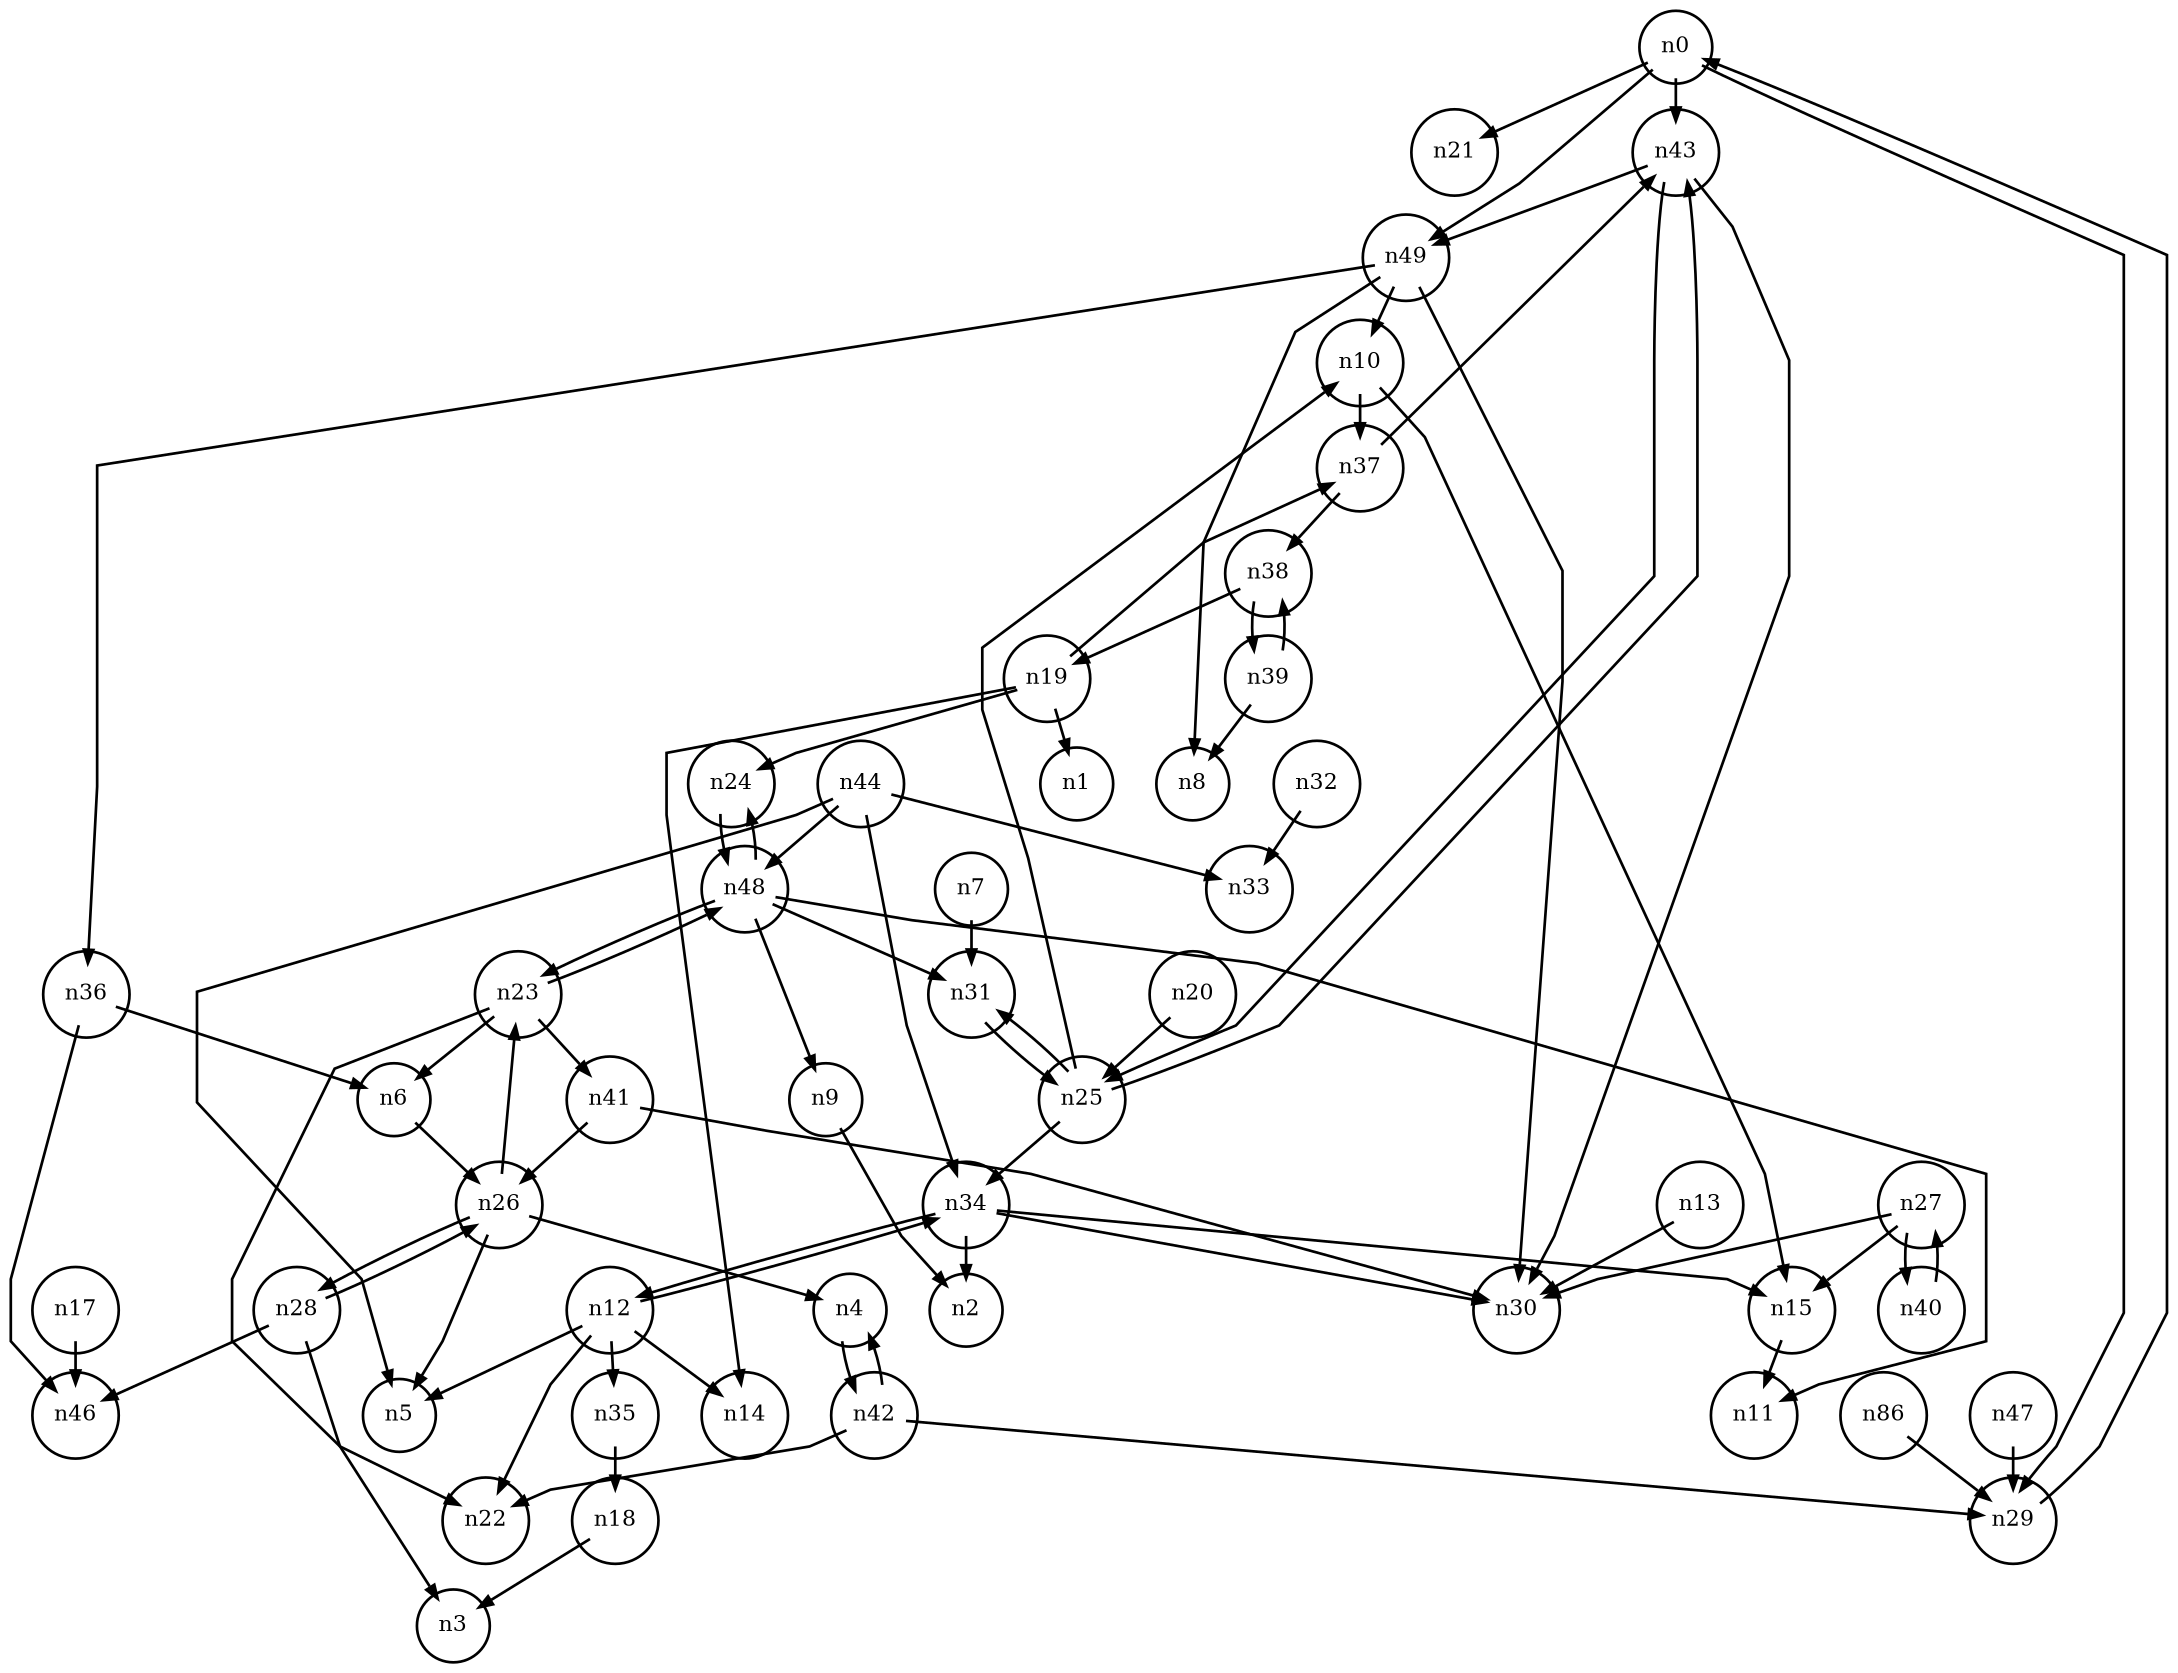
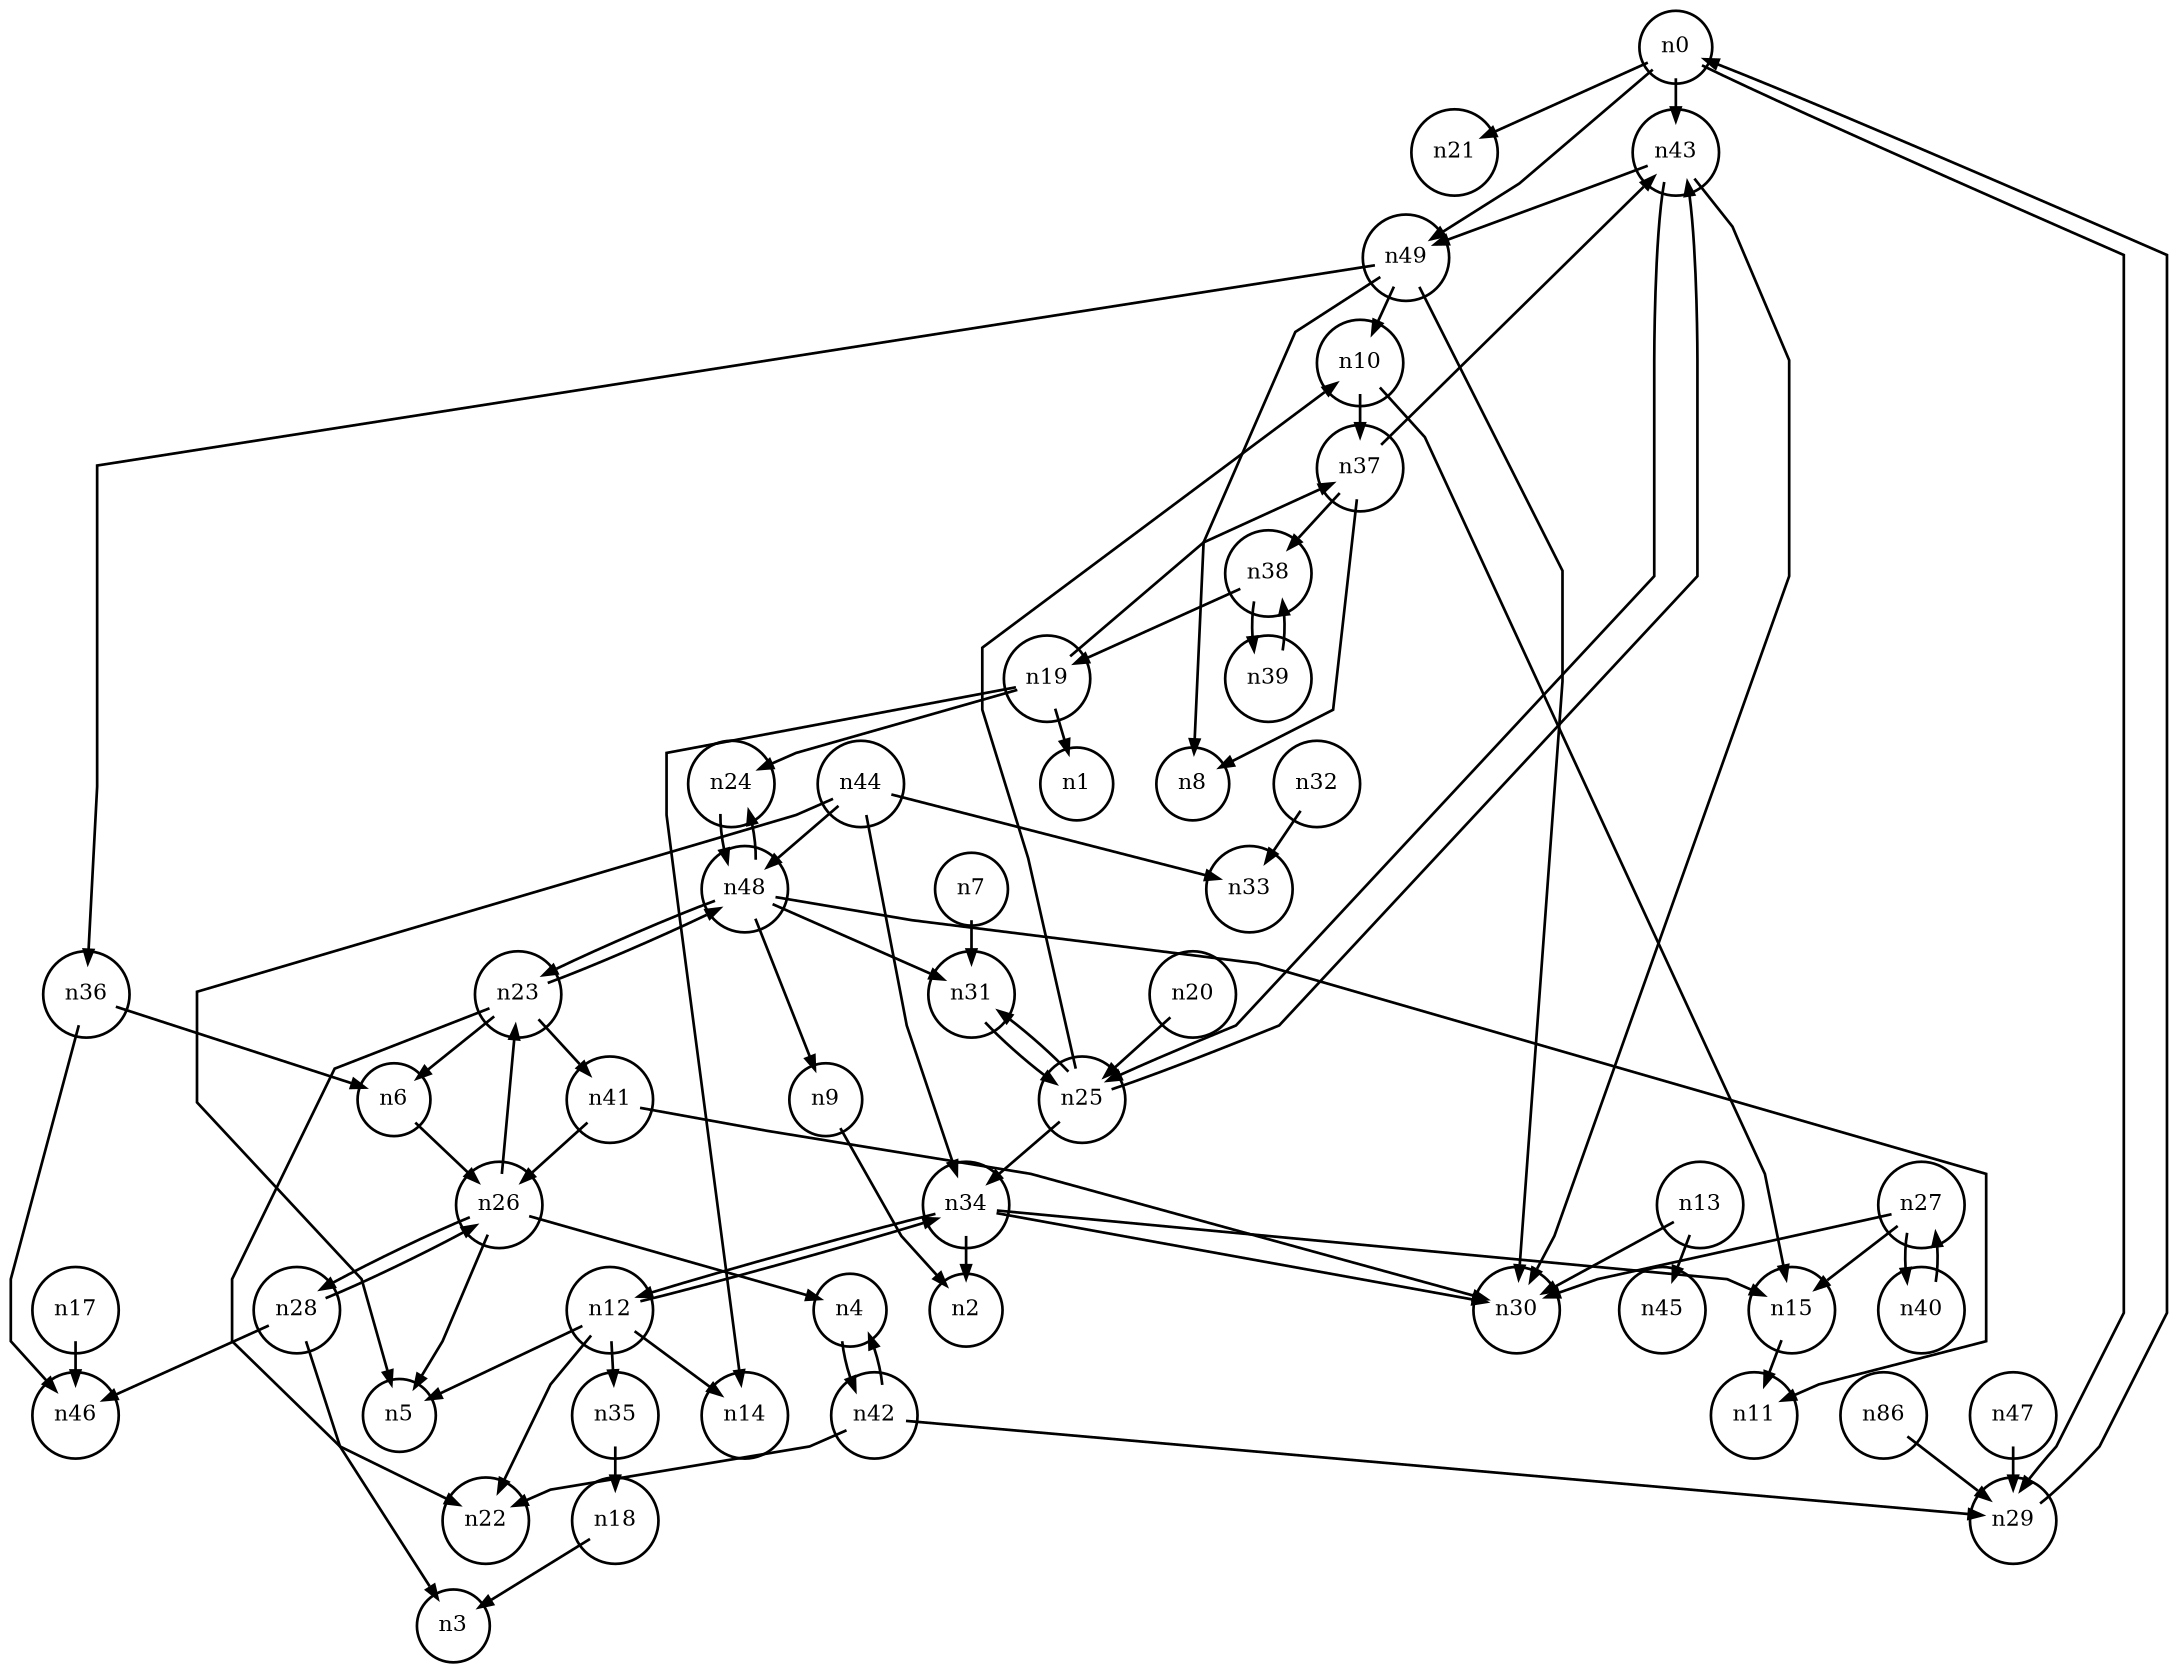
edge "n39" -> "n8": now "n37" -> "n8"
node "n45": added
